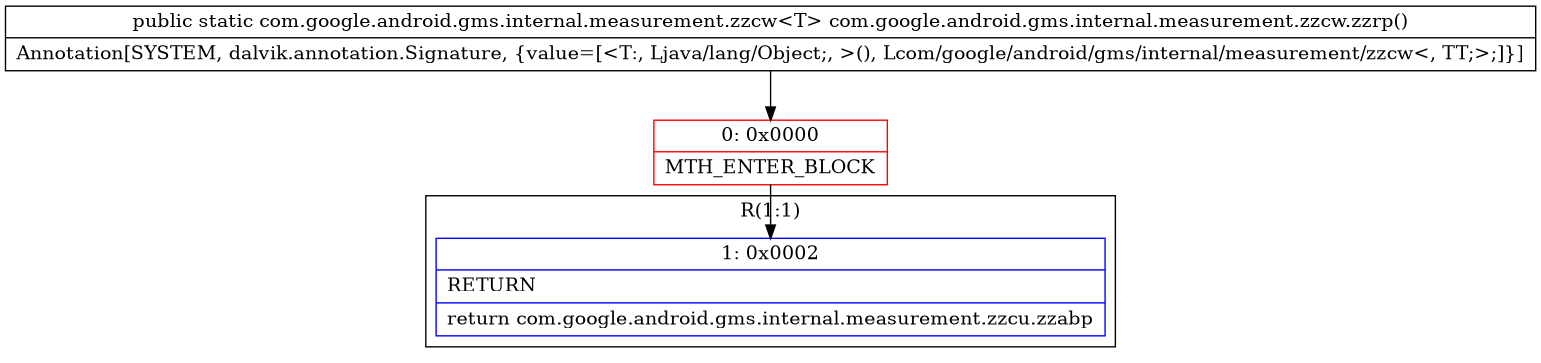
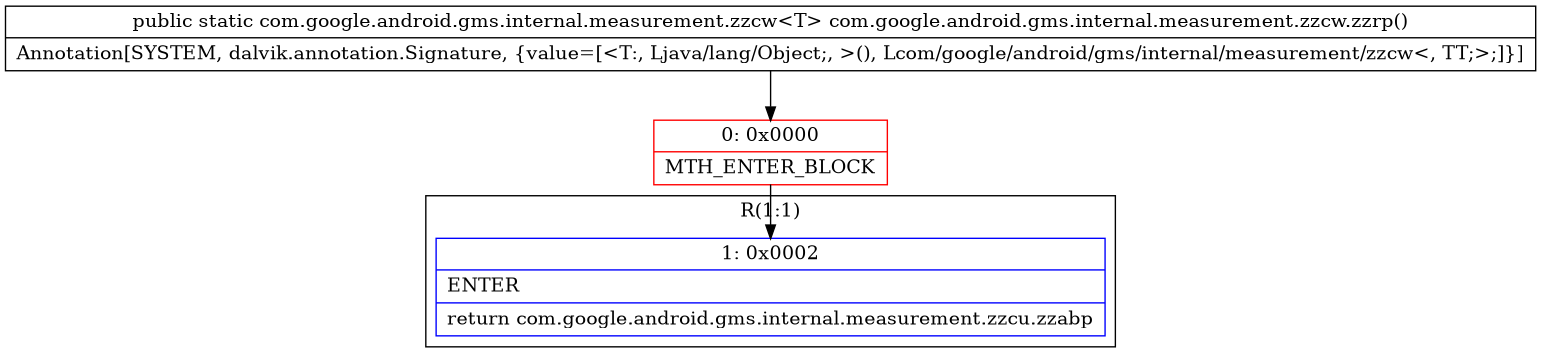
node "1: 0x0002": text "RETURN" -> "ENTER"
